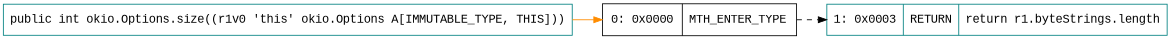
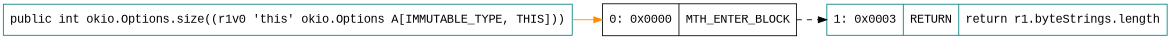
node "0: 0x0000": text "MTH_ENTER_TYPE" -> "MTH_ENTER_BLOCK"
